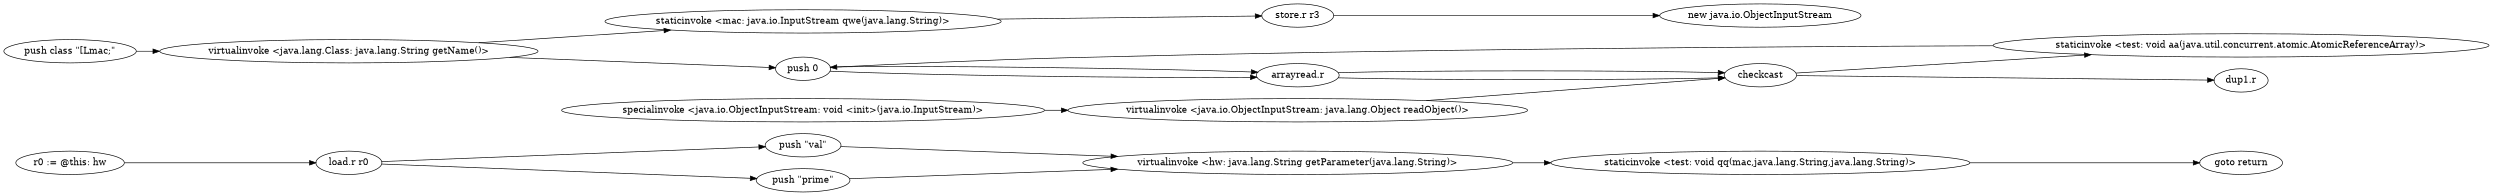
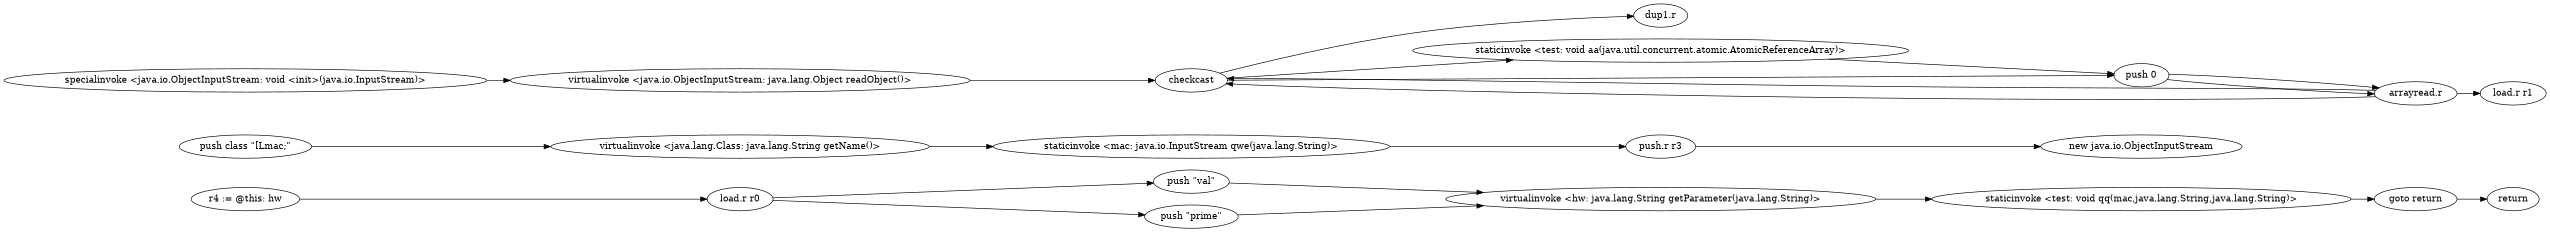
node "store.r r3": label "store.r r3" -> "push.r r3"
edge "virtualinvoke <java.lang.Class: java.lang.String getName()>" -> "push 0": now "checkcast" -> "push 0"
node "load.r r1": added
node "r0 := @this: hw": label "r0 := @this: hw" -> "r4 := @this: hw"
node "return": added
